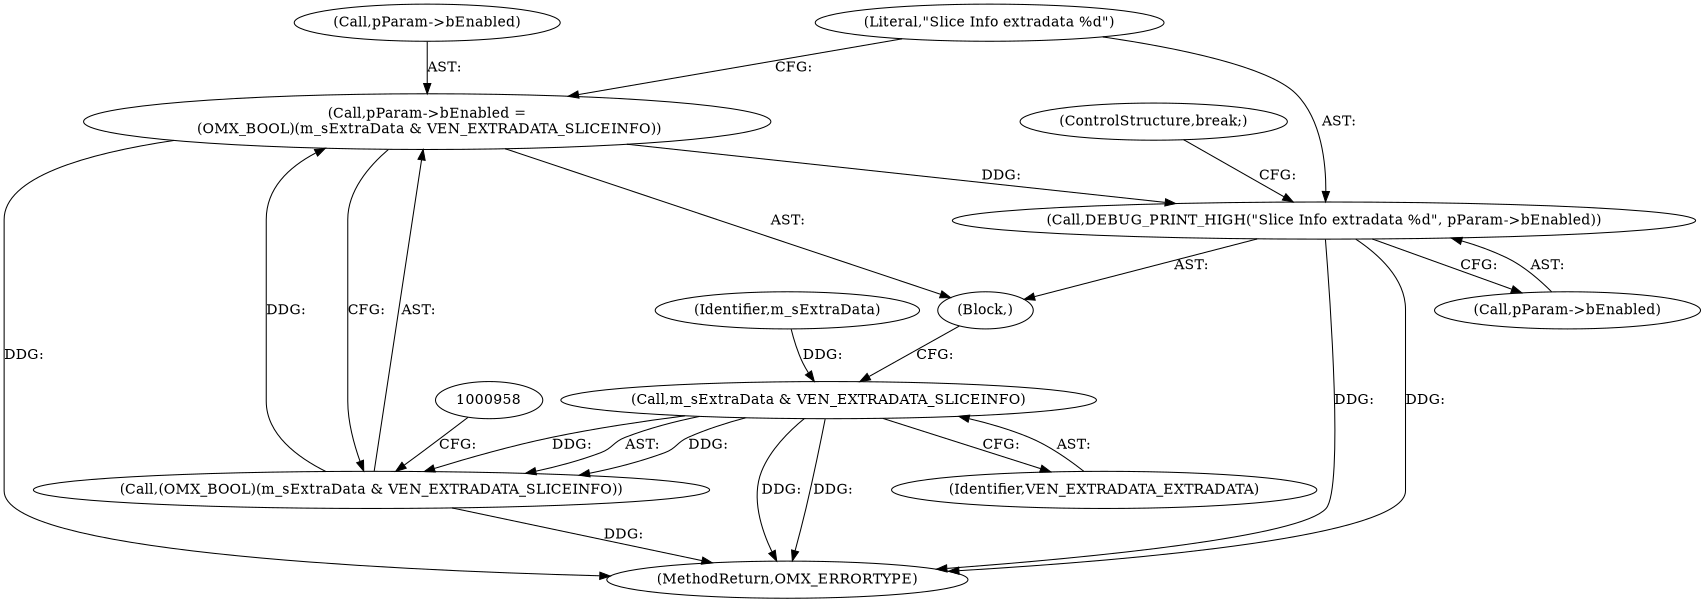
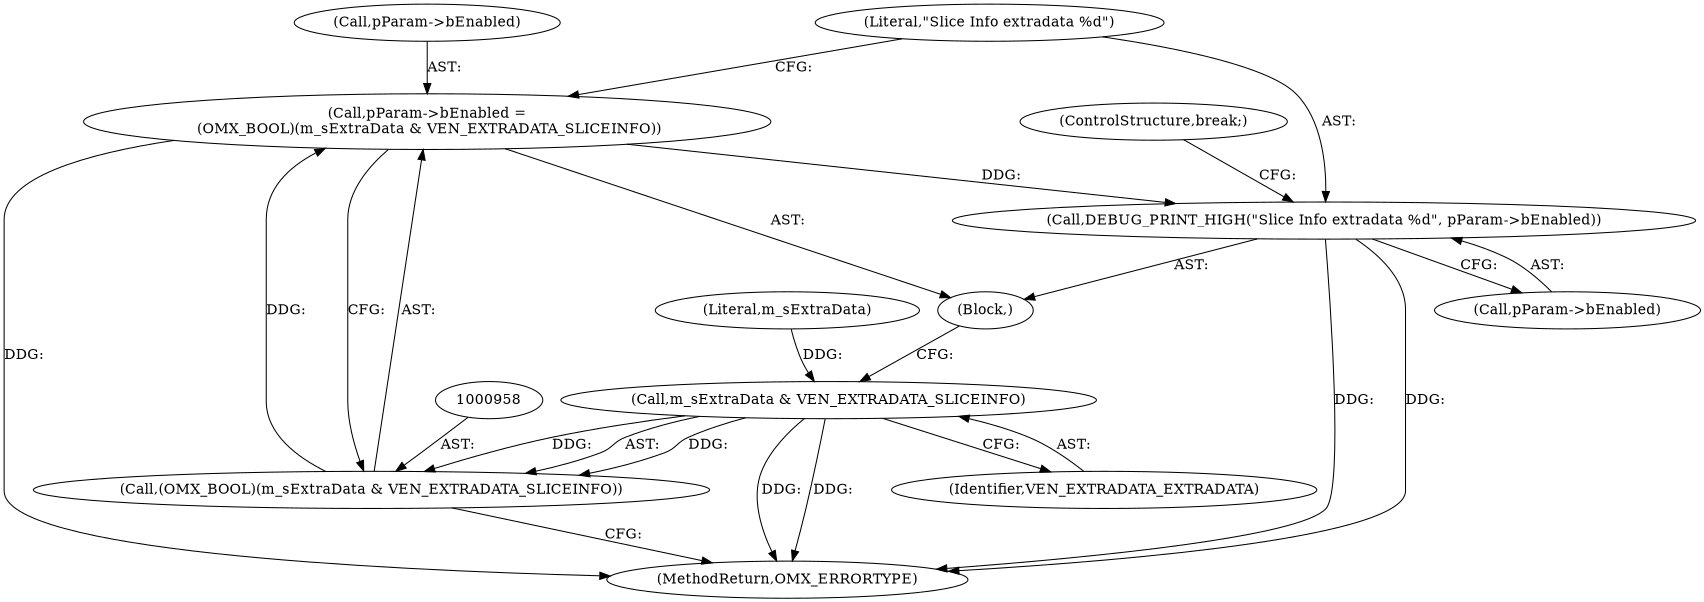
node "(Identifier,m_sExtraData)": label "(Identifier,m_sExtraData)" -> "(Literal,m_sExtraData)"
edge "1000958" -> "(Call,(OMX_BOOL)(m_sExtraData & VEN_EXTRADATA_SLICEINFO))": label "CFG: " -> "AST: "
edge "(Call,(OMX_BOOL)(m_sExtraData & VEN_EXTRADATA_SLICEINFO))" -> "(MethodReturn,OMX_ERRORTYPE)": label "DDG: " -> "CFG: "
